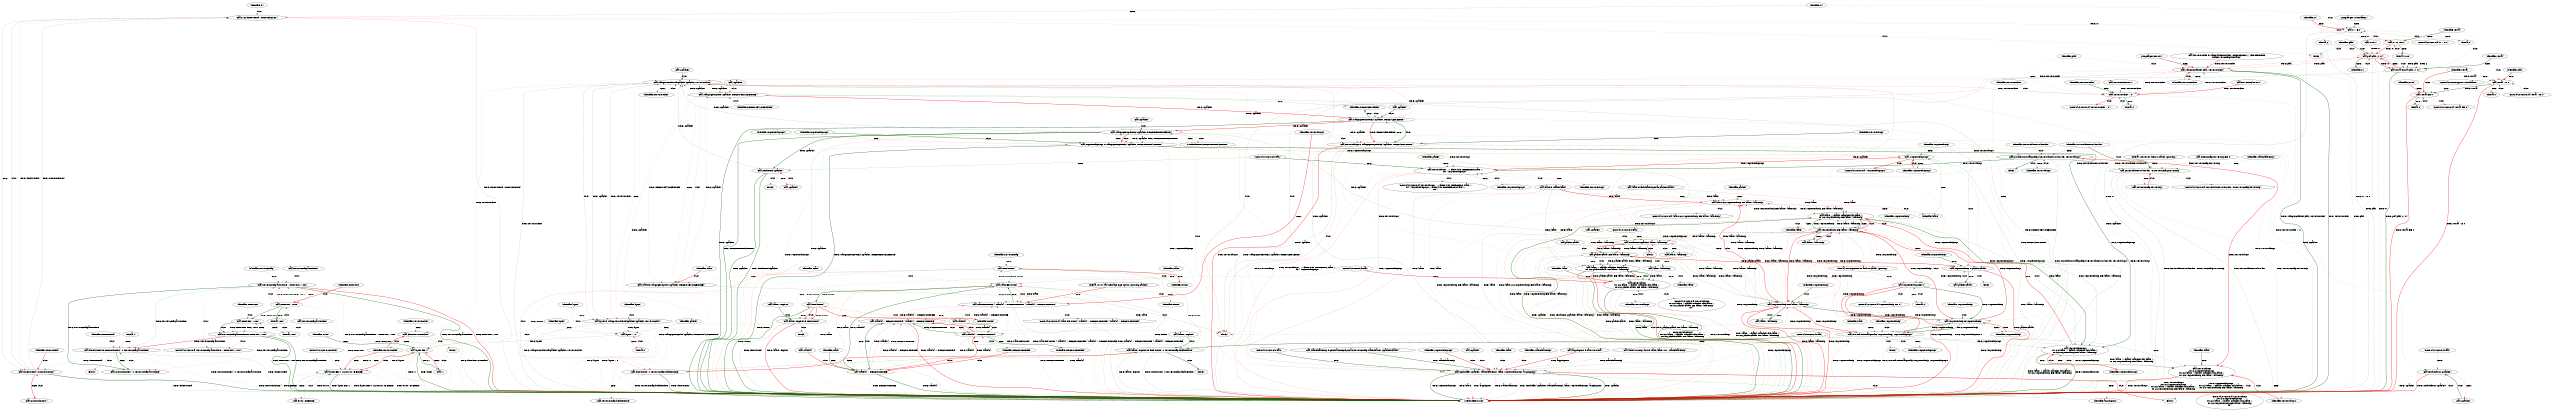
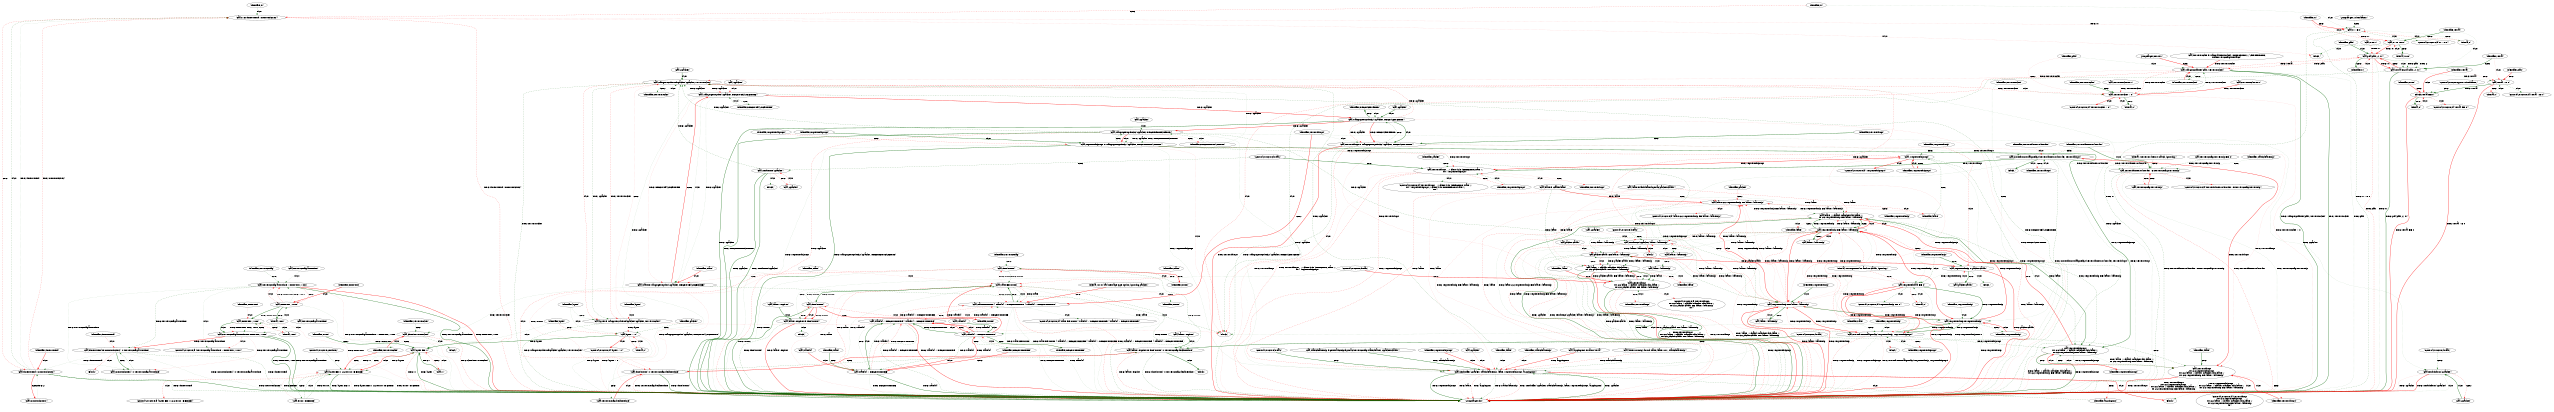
edge "(ControlStructure,if (tv <= 0))" -> "(Call,tv <= 0)": reversed
node "(Literal,2)": removed
edge "(Call,udhcp_sp_fd_set(pfds, server_socket))" -> "(Call,poll(pfds, 2, tv))": label "DDG: pfds" -> "DDG: retval"
edge "(ControlStructure,if (retval <= 0))" -> "(Call,retval <= 0)": reversed
node "(Call,retval == 0)": label "(Call,retval == 0)" -> "(Block,retval == 0)"
edge "(Call,udhcp_get_option(&packet, DHCP_MESSAGE_TYPE))" -> "(Identifier,DHCP_SERVER_ID)": now "(Call,udhcp_get_option(&packet, DHCP_MESSAGE_TYPE))" -> "(Identifier,DHCP_MESSAGE_TYPE)"
edge "(Call,udhcp_get_option32(&packet, DHCP_REQUESTED_IP))" -> "(Call,send_NAK(&packet))": removed, label "DDG: &packet"
node "(MethodReturn,DHCP_REQUESTED_IP)": label "(MethodReturn,DHCP_REQUESTED_IP)" -> "(Identifier,DHCP_REQUESTED_IP)"
edge "(Call,udhcp_recv_kernel_packet(&packet, server_socket))" -> "(Call,close(server_socket))": now "(Call,state = udhcp_get_option(&packet, DHCP_MESSAGE_TYPE))" -> "(Call,close(server_socket))"
node "(Call,time_config.server_nip == 0)": label "(Call,time_config.server_nip == 0)" -> "(Call,server_config.server_nip == 0)"
edge "(Call,server_config.server_nip)" -> "(Call,server_id_network_order != server_config.server_nip)": label "AST: " -> "CFG: "
edge "(Call,state = udhcp_get_option(&packet, DHCP_MESSAGE_TYPE))" -> "(Call,udhcp_get_option(&packet, DHCP_MESSAGE_TYPE))": style dotted -> bold
edge "(Call,lease = find_lease_by_mac(packet.chaddr))" -> "(Call,lease && requested_nip == lease->lease_nip)": removed, label "DDG: lease"
edge "(Call,packet.ciaddr == lease->lease_nip)" -> "(Call,send_ACK(&packet, lease->lease_nip))": removed, label "DDG: lease->lease_nip"
node "(Call,requested_nip == 0)": label "(Call,requested_nip == 0)" -> "(Call,requested_bad == 0)"
edge "(Call,server_config.auto_time > INT_MAX / 1000)" -> "(Call,monotonic_sec() + server_config.auto_time)": style bold -> dotted
edge "(Call,state[0] < DHCP_MINTYPE)" -> "(Call,state == NULL)": style bold -> dotted
edge "(Call,state[0] > DHCP_MAXTYPE)" -> "(Call,state == NULL)": added, label "DDG: state[0]"
edge "(Call,state[0] < DHCP_MINTYPE || state[0] > DHCP_MAXTYPE)" -> "(Call,state[0] > DHCP_MAXTYPE)": style dotted -> bold
node "(Literal,1)": removed
edge "(Call,bytes < 0)" -> "(Call,bytes == -1)": style dashed -> bold
node "(ControlStructure,if (bytes < 0))": added
node "(Call,arpping_ms = xatou(move_a))": label "(Call,arpping_ms = xatou(move_a))" -> "(Call,arpping_ms = xatou(str_a))"
edge "(Call,bytes == -1)" -> "(Call,-1)": style bold -> dashed
edge "(Identifier,DHCP_MINTYPE)" -> "(Call,state[0] < DHCP_MINTYPE)": label "AST: " -> "CFG: "
edge "(Call,server_config.decline_time)" -> "(Call,time(NULL) + server_config.decline_time)": added, label "AST:"
edge "(Call,monotonic_sec())" -> "(Call,timeout_end - monotonic_sec())": label "AST: " -> "DDG: 2"
node "(ControlStructure,if (bytes == -1 && errno != EINTR))": added
node "(MethodReturn,int)": label "(MethodReturn,int)" -> "(JumpTarget,int)"
